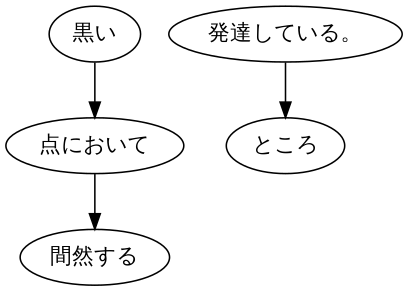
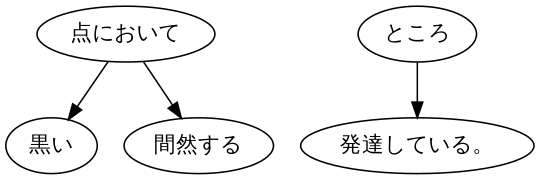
edge "黒い" -> "点において": reversed
edge "発達している。" -> "ところ": reversed
